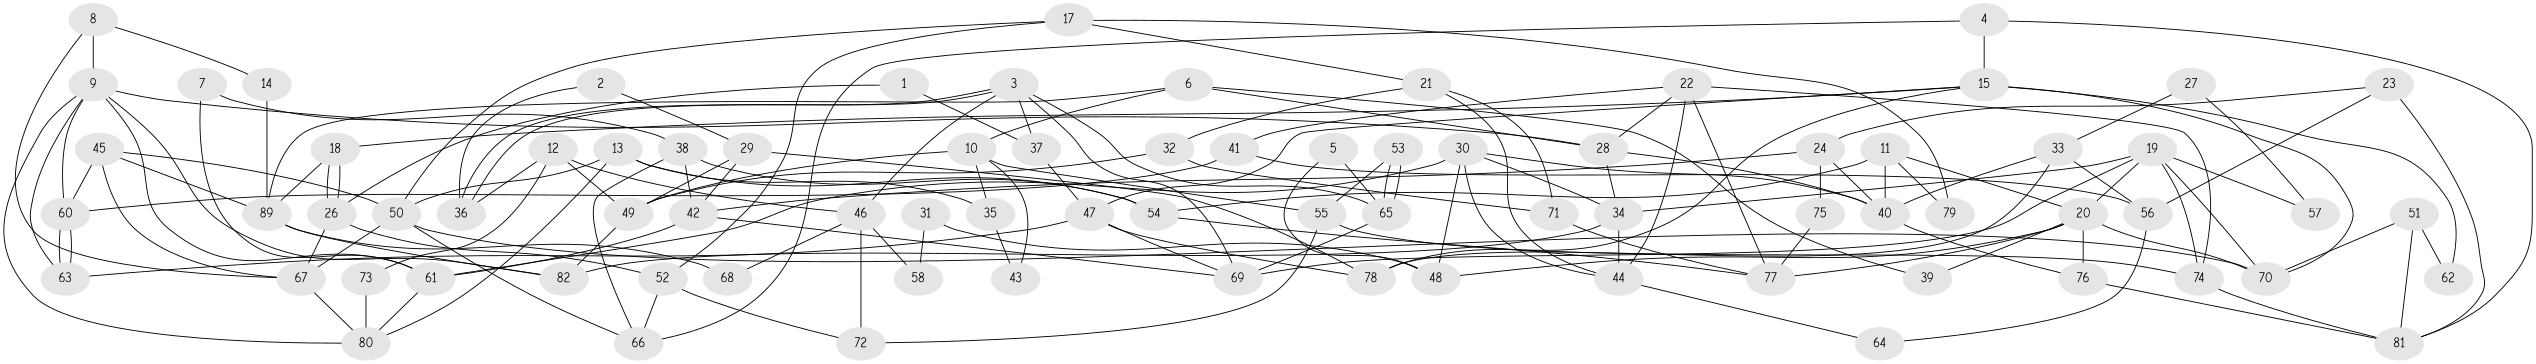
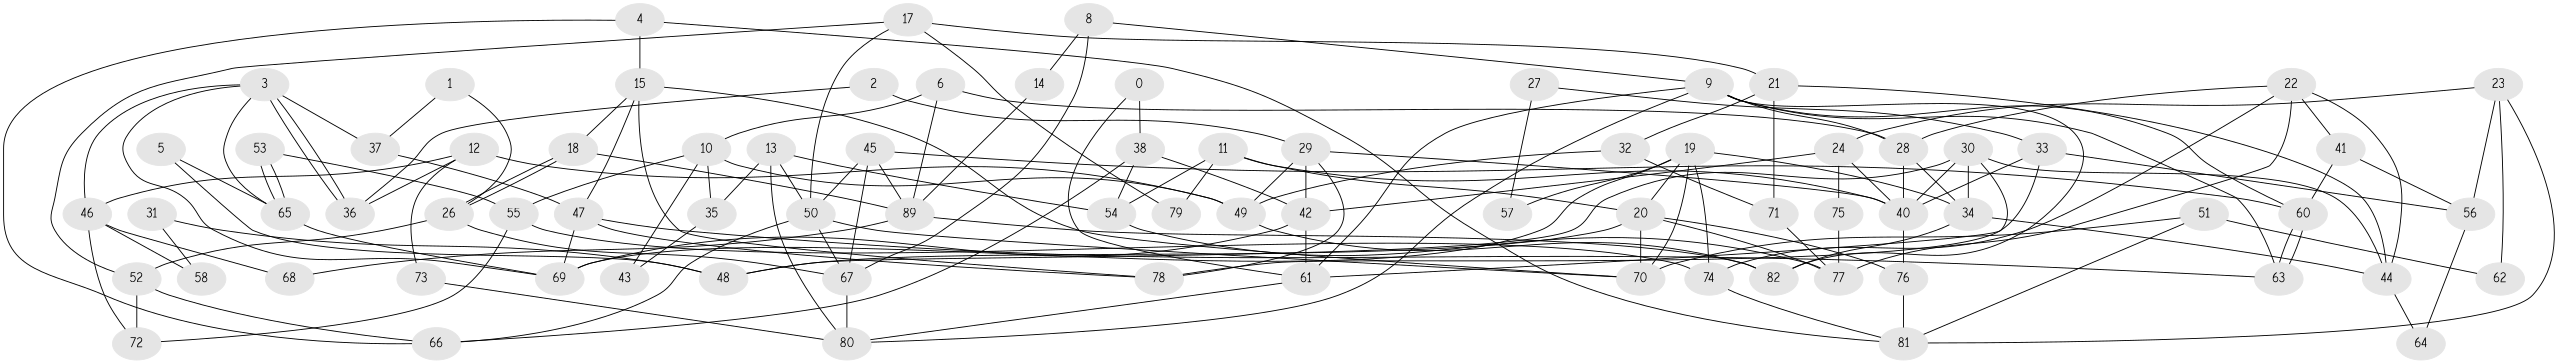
node "7": label "7" -> "0"
edge "15" -- "62": now "23" -- "62"
edge "29" -- "40": added
node "39": removed
